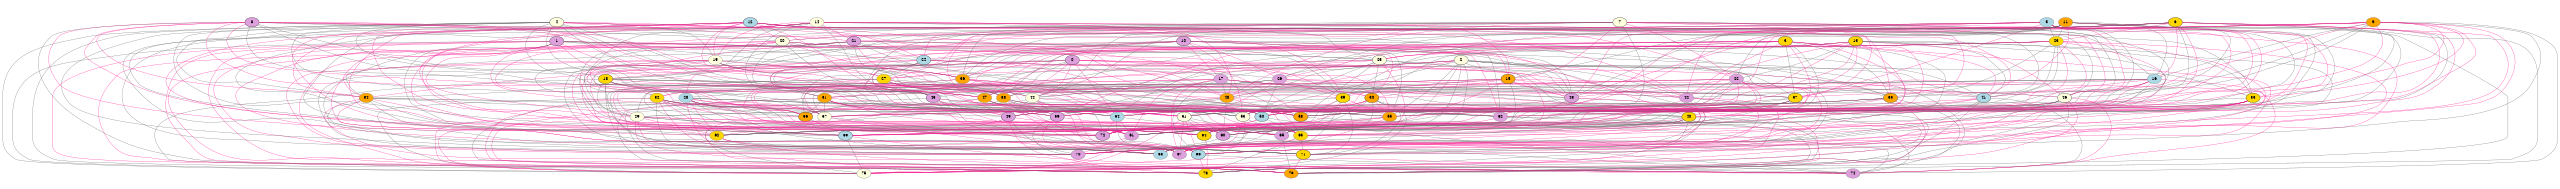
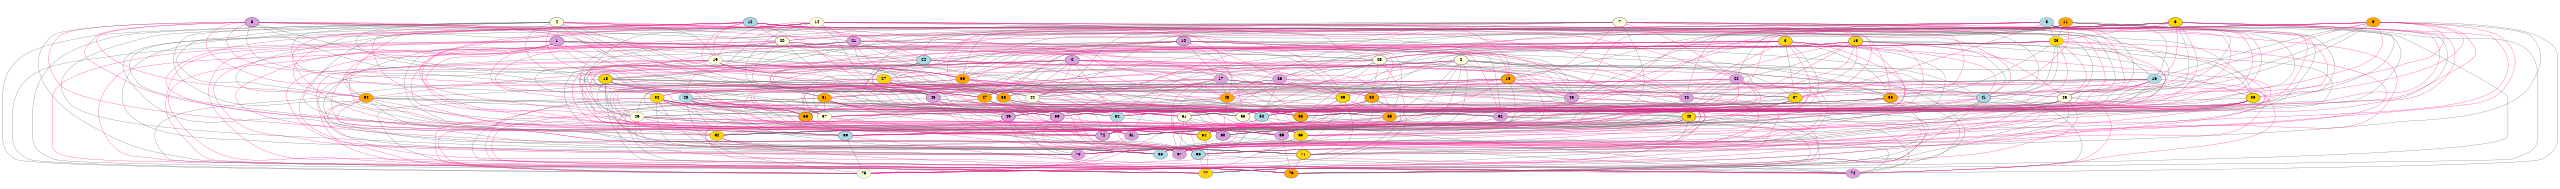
edge "0" -- "26": added
edge "4" -- "55": color gray40 -> deeppink
edge "32" -- "62": now "32" -- "53"
edge "0" -- "76": added
node "73": label "73" -> "77"
